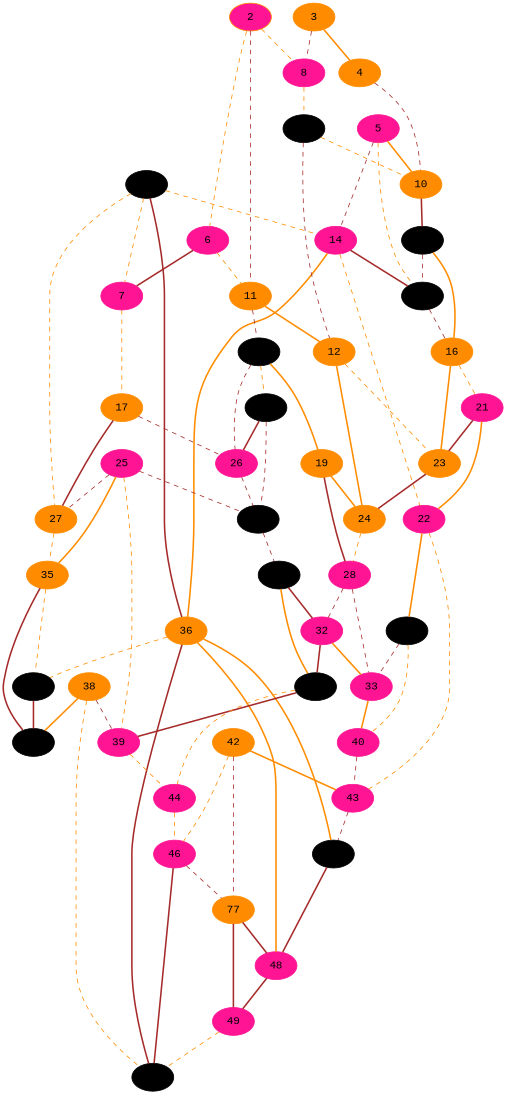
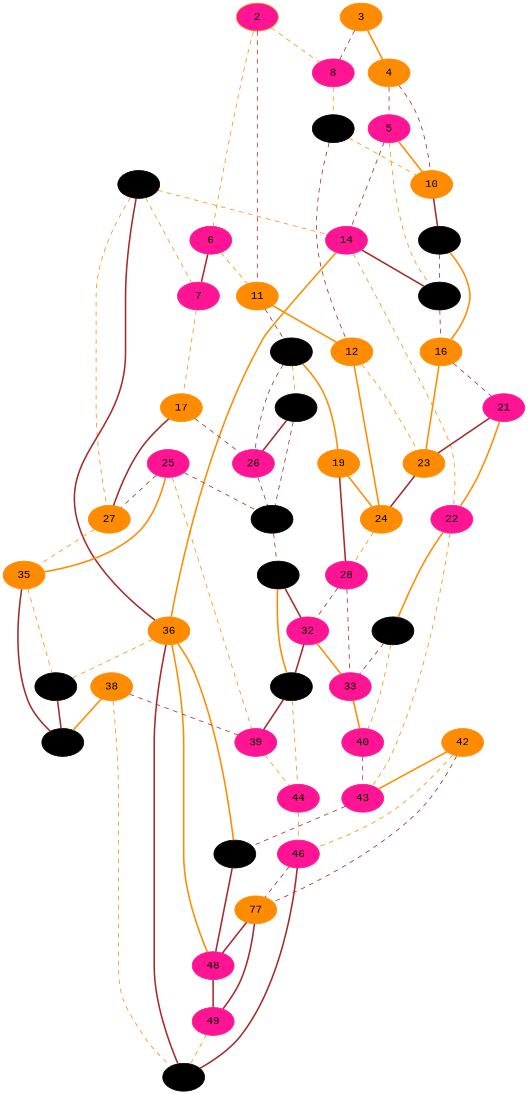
edge "4" -- "5": added
edge "16" -- "21": color darkorange -> brown
